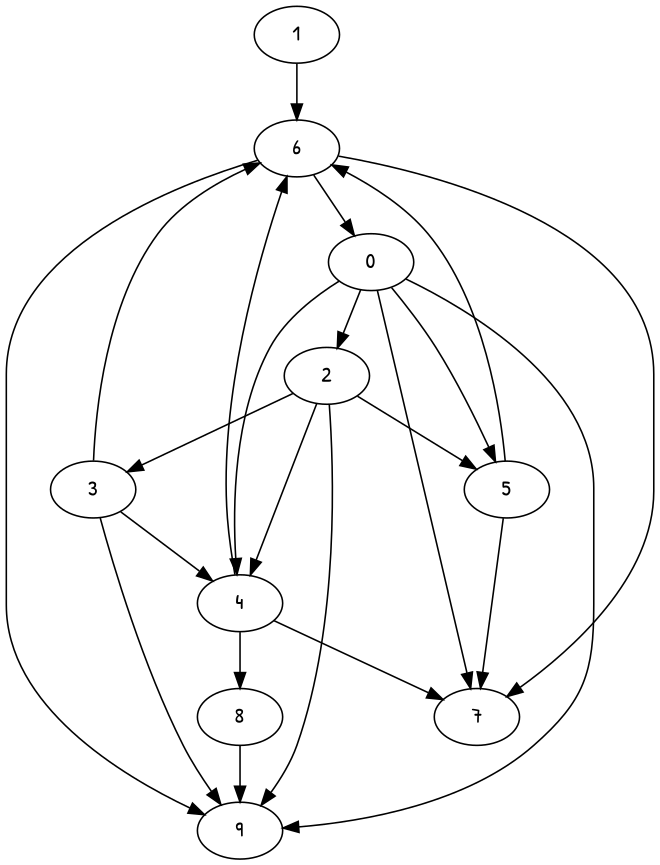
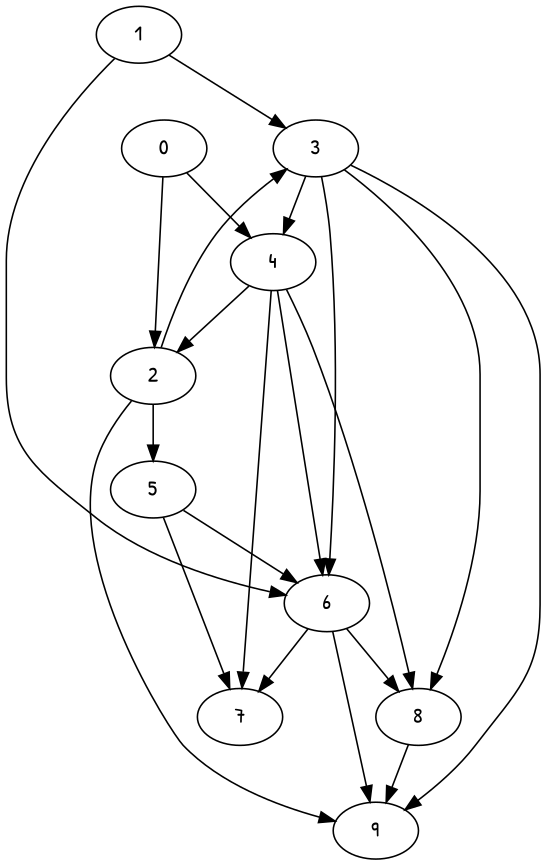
edge "1" -> "3": added
edge "6" -> "0": now "6" -> "8"
edge "0" -> "5": removed
edge "3" -> "8": added
edge "2" -> "4": reversed
edge "0" -> "7": removed
edge "0" -> "9": removed
